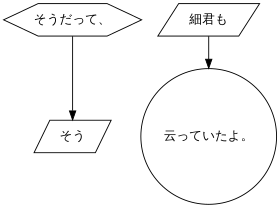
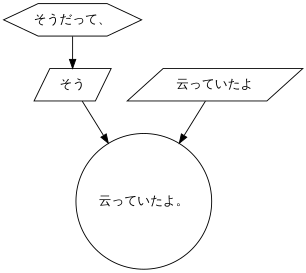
node "細君も": label "細君も" -> "云っていたよ"
edge "そう" -> "云っていたよ。": added
